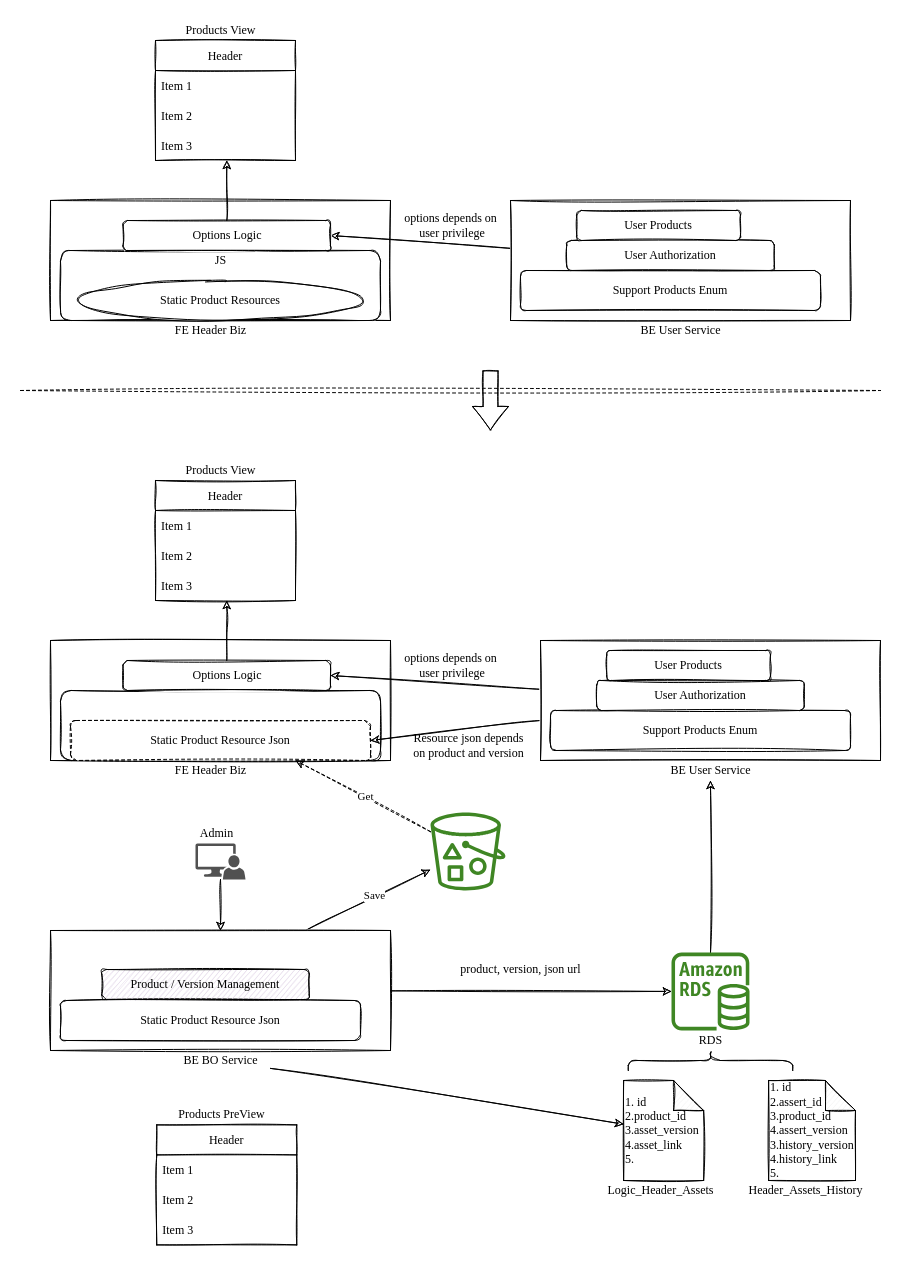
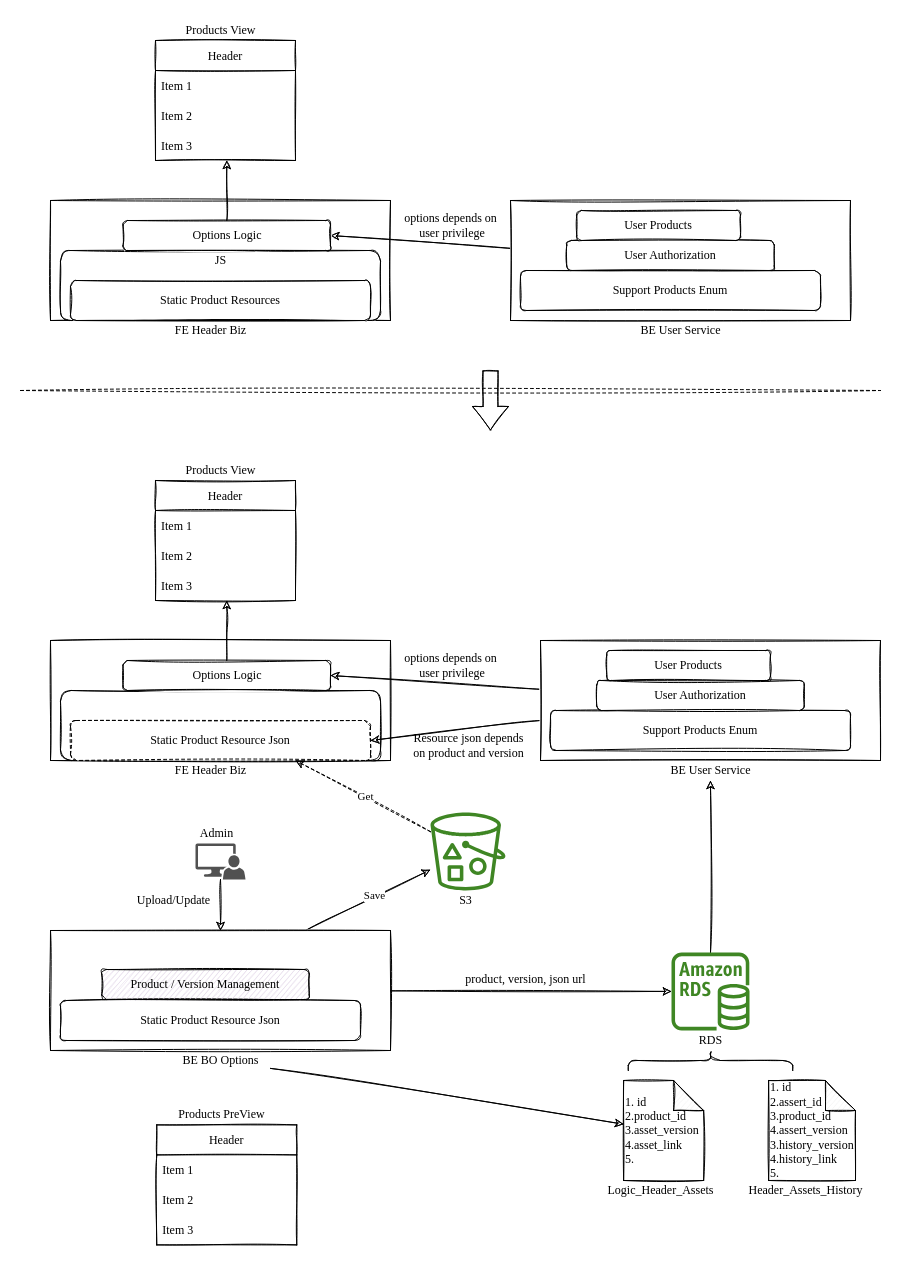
node "Static Product Resources": shape ellipse -> rounded rectangle
node "Upload/Update": added
node "S3": added
node "product, version, json url": moved (521, 970) -> (526, 980)
node "BE BO Service": label "BE BO Service" -> "BE BO Options"
